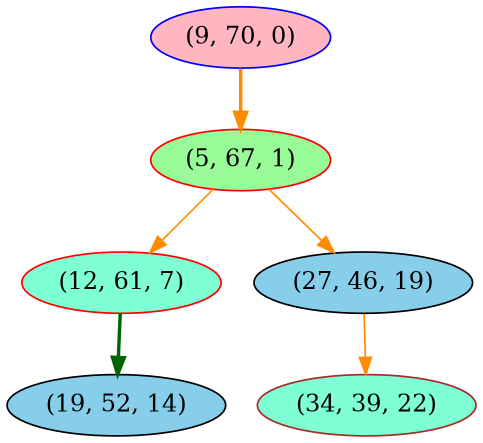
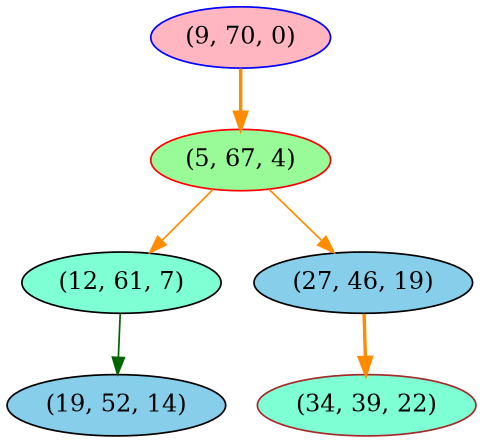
node "(5, 67, 1)": label "(5, 67, 1)" -> "(5, 67, 4)"
node "(12, 61, 7)": color red -> black
edge "(12, 61, 7)" -> "(19, 52, 14)": style bold -> solid
edge "(27, 46, 19)" -> "(34, 39, 22)": style solid -> bold
